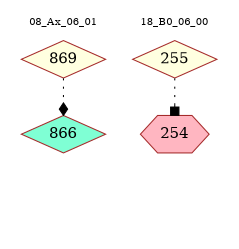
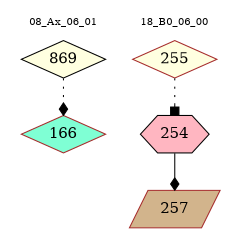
node "869": color brown -> black
node "866": label "866" -> "166"
node "254": color brown -> black
node "257": added
